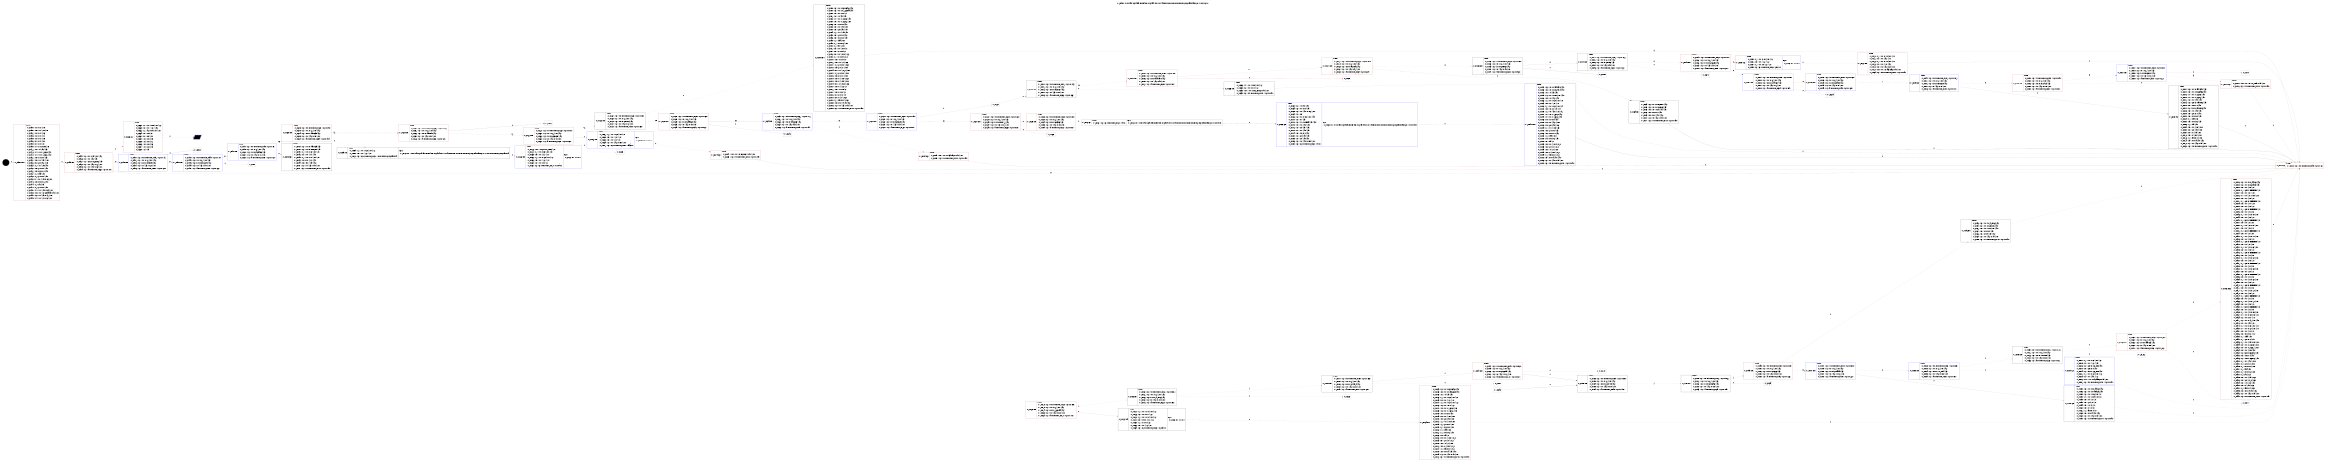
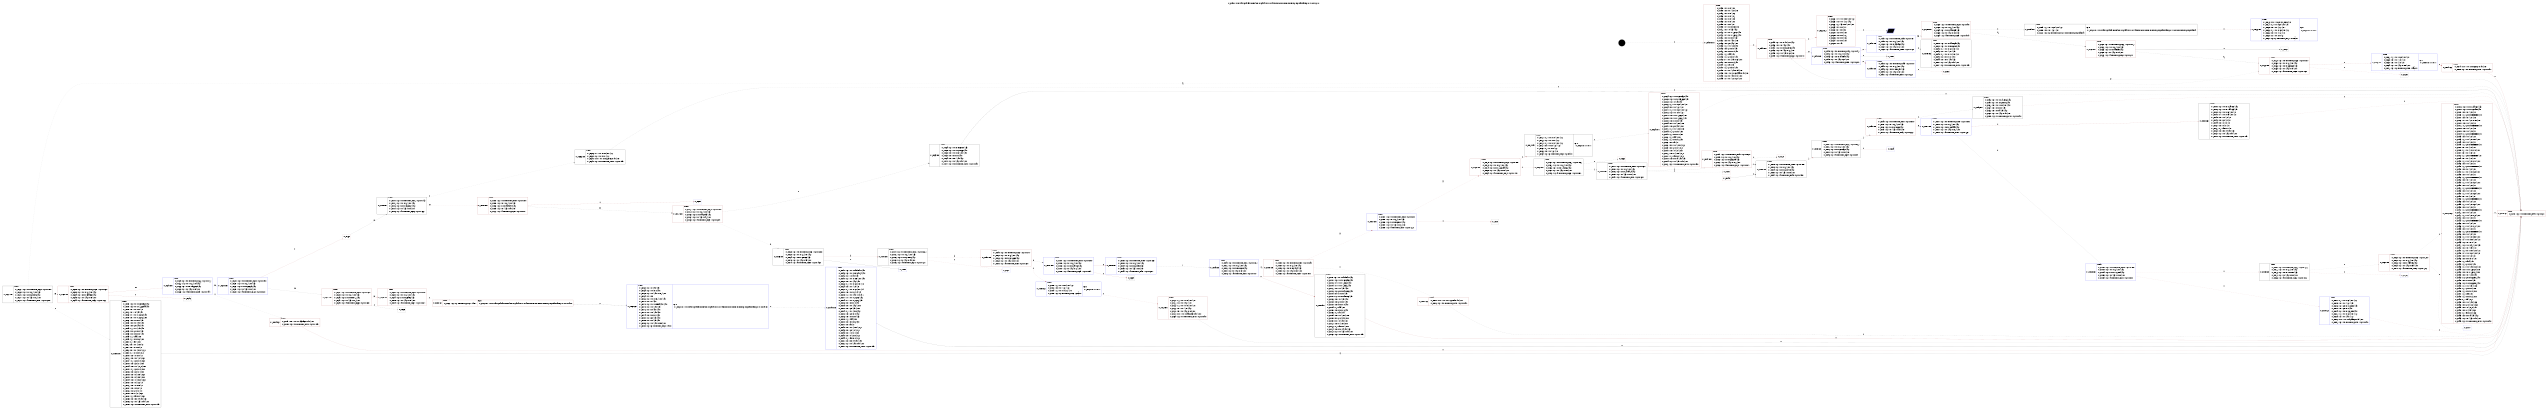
edge "0x401c27 [28]" -> "0x402200 [15]": now "0x401c27 [28]" -> "0x401c43 [28]"
edge "0x401a4b [28]" -> "0x401a67 [28]": reversed
edge "0x4019db [28]" -> "0x4019f7 [28]": now "0x4019bf [28]" -> "0x4019f7 [28]"
